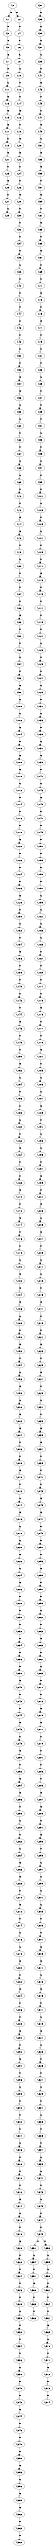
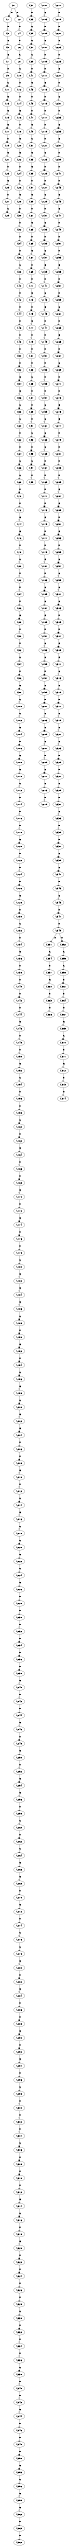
edge "S99" -> "S101": removed, label "T"
edge "S215" -> "S217": removed, label "G"
